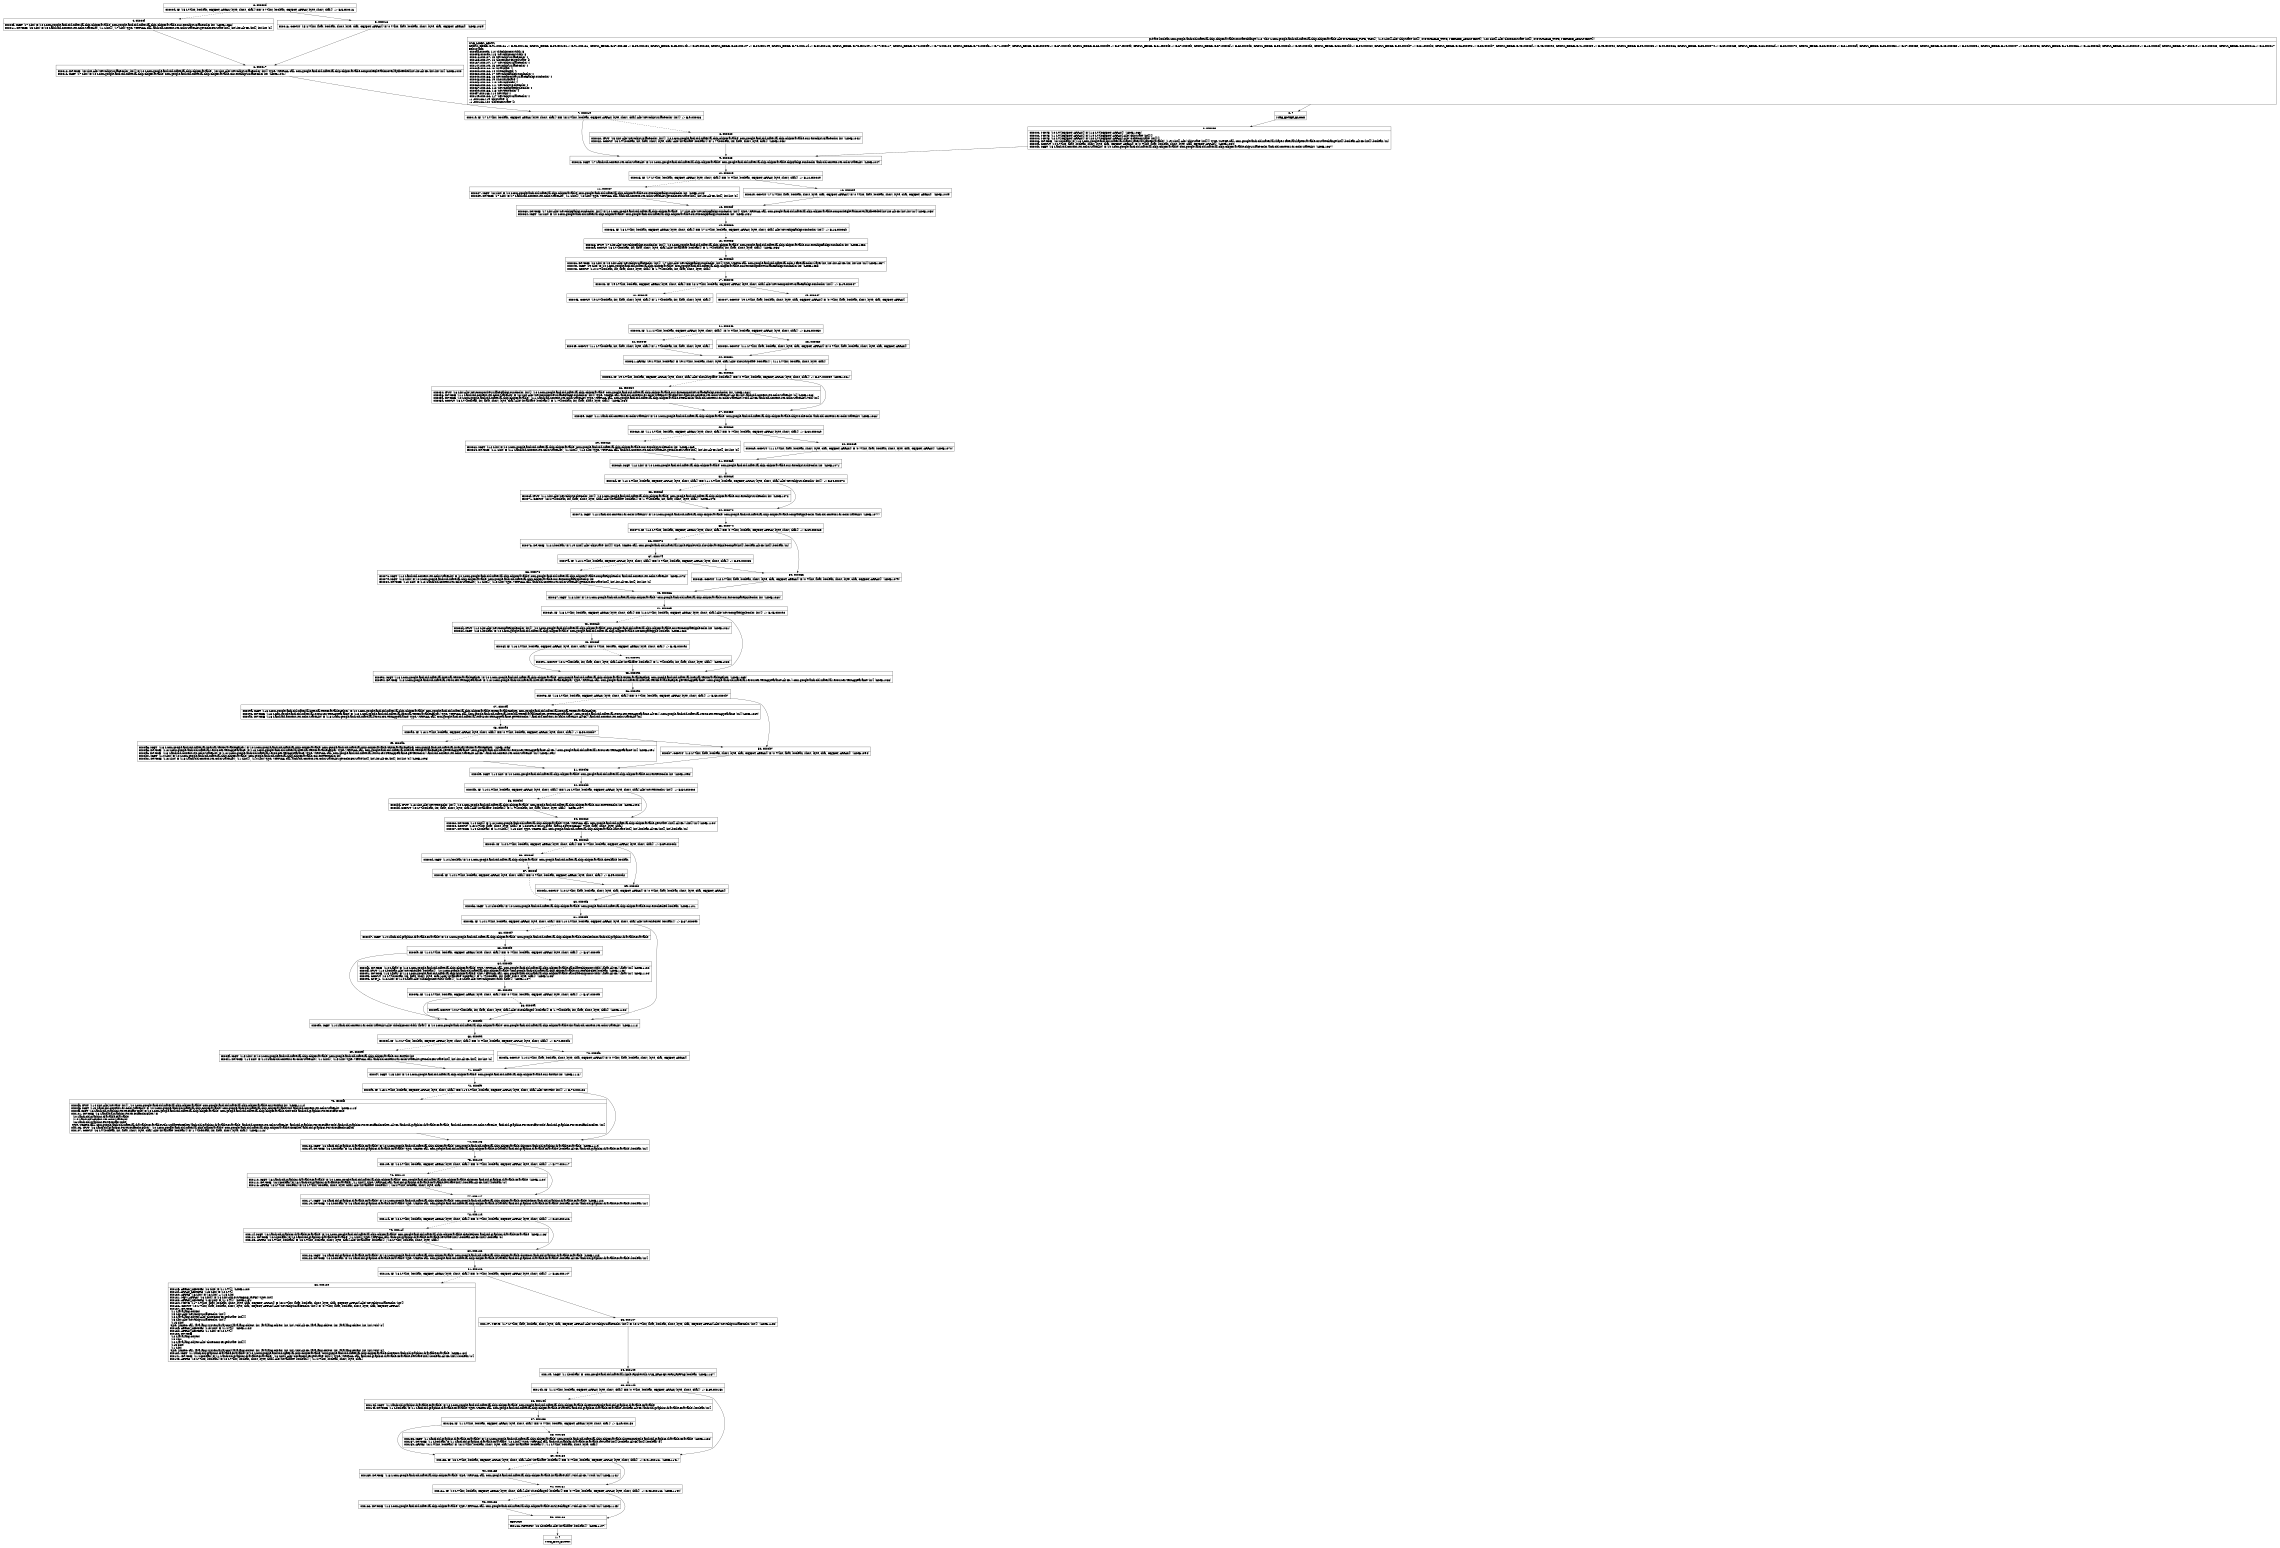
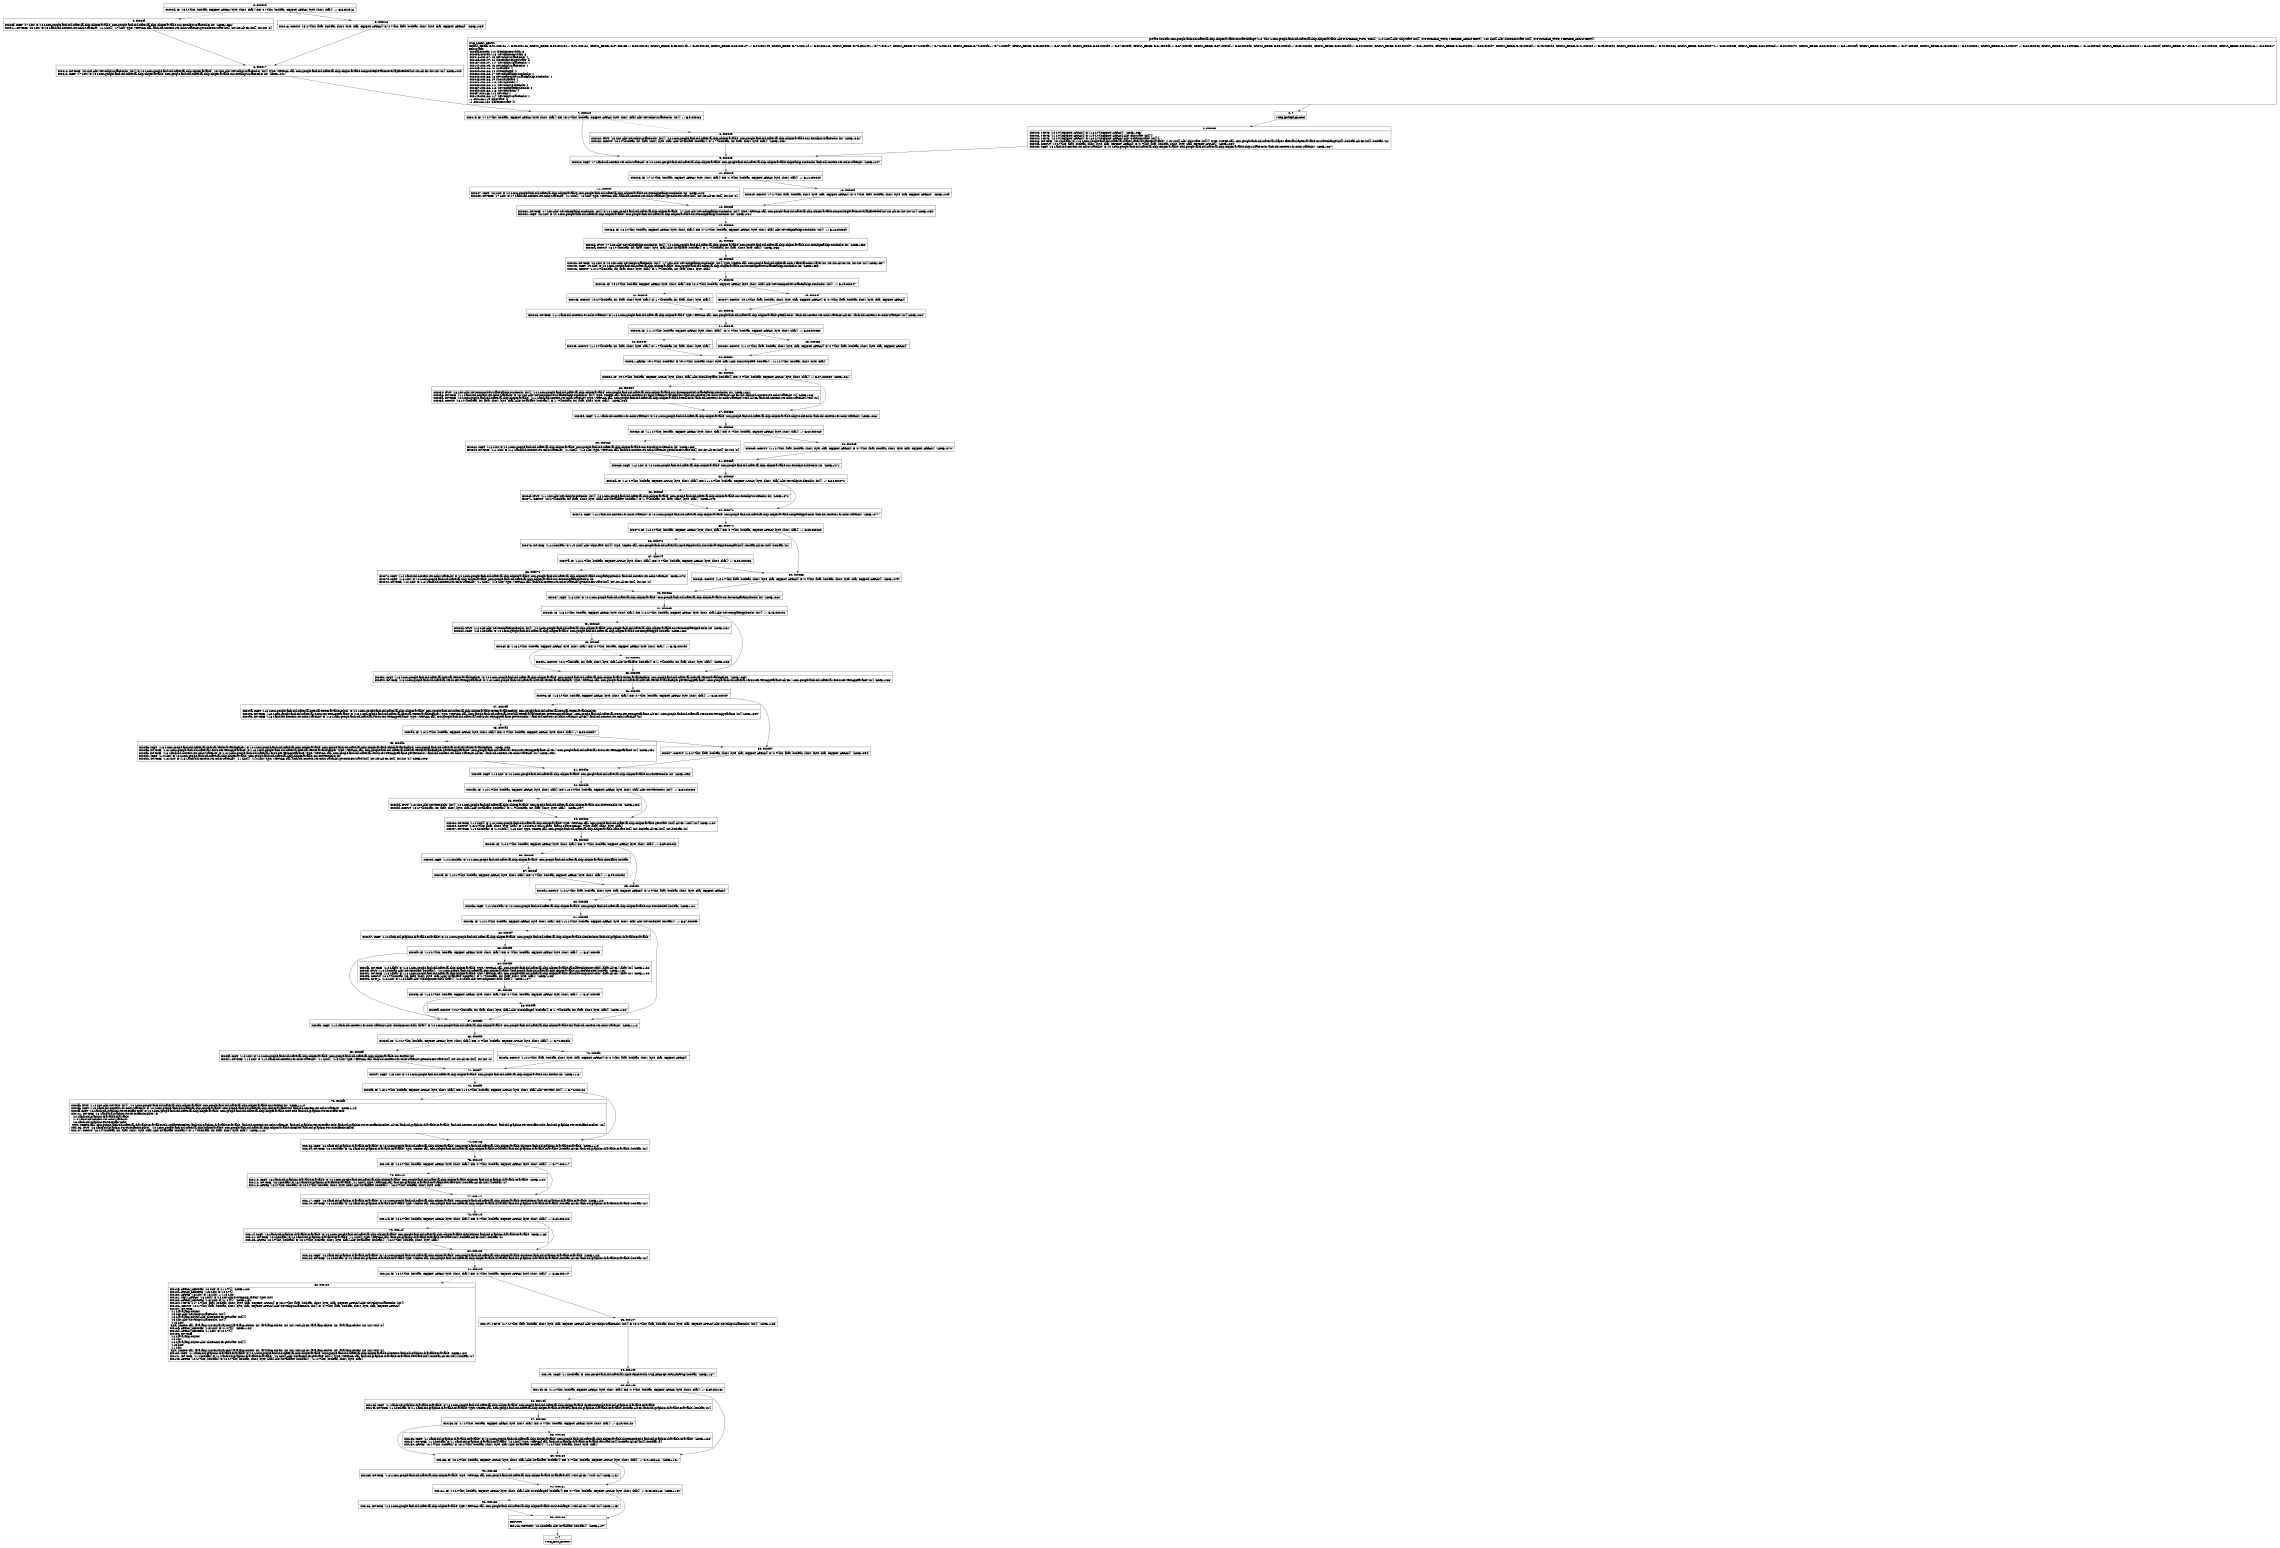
edge "10: 0x0025" -> "11: 0x0027": removed
node "20: 0x0048": added
